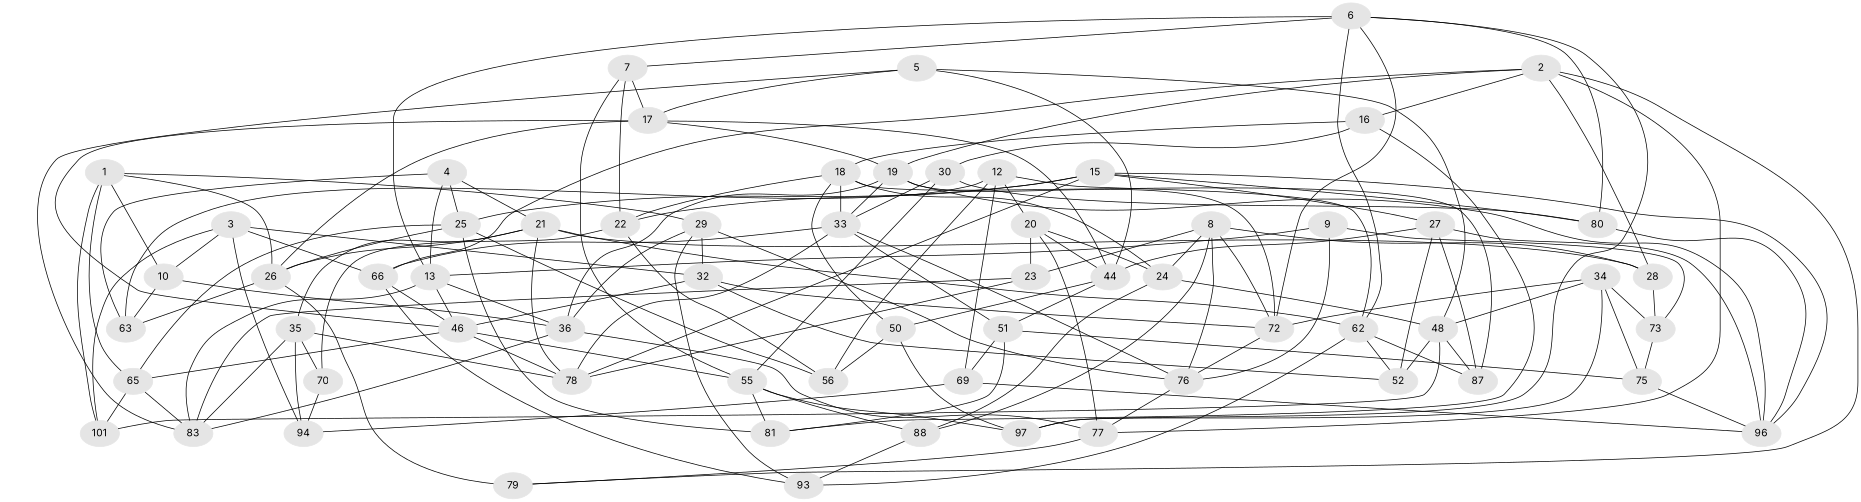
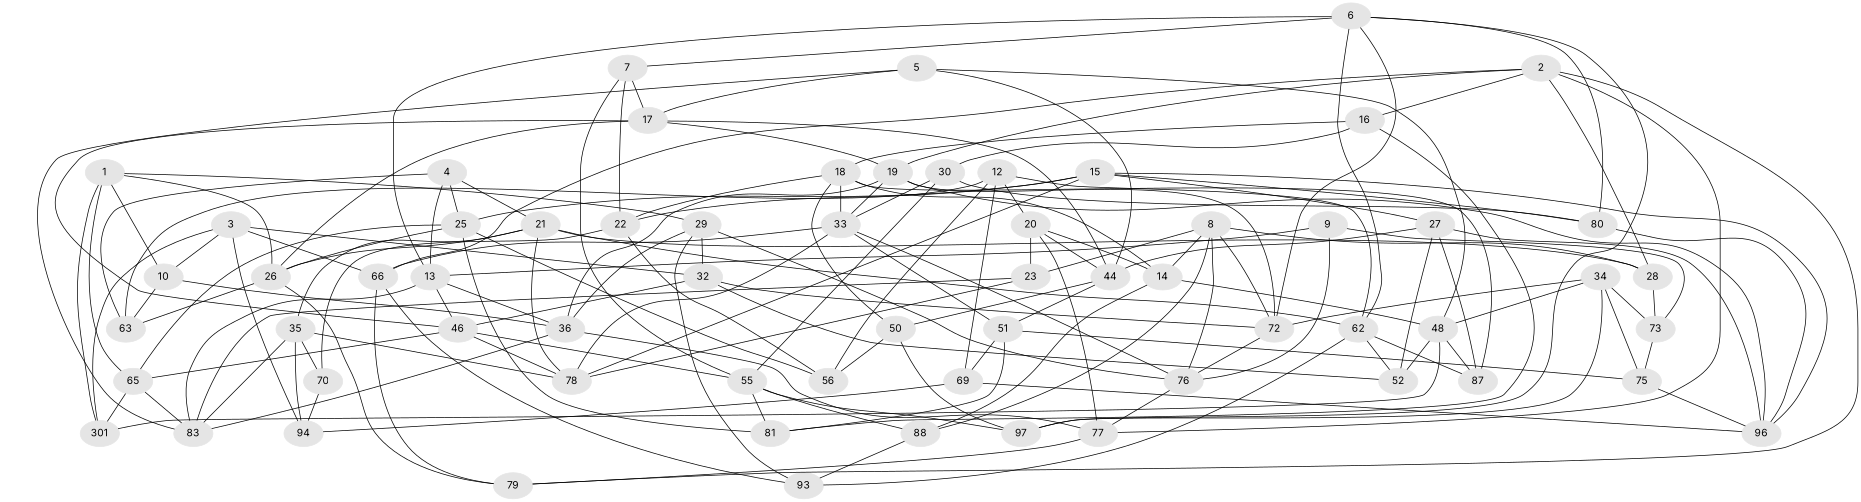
node "24": label "24" -> "14"
edge "66" -- "46": now "66" -- "79"
node "101": label "101" -> "301"
